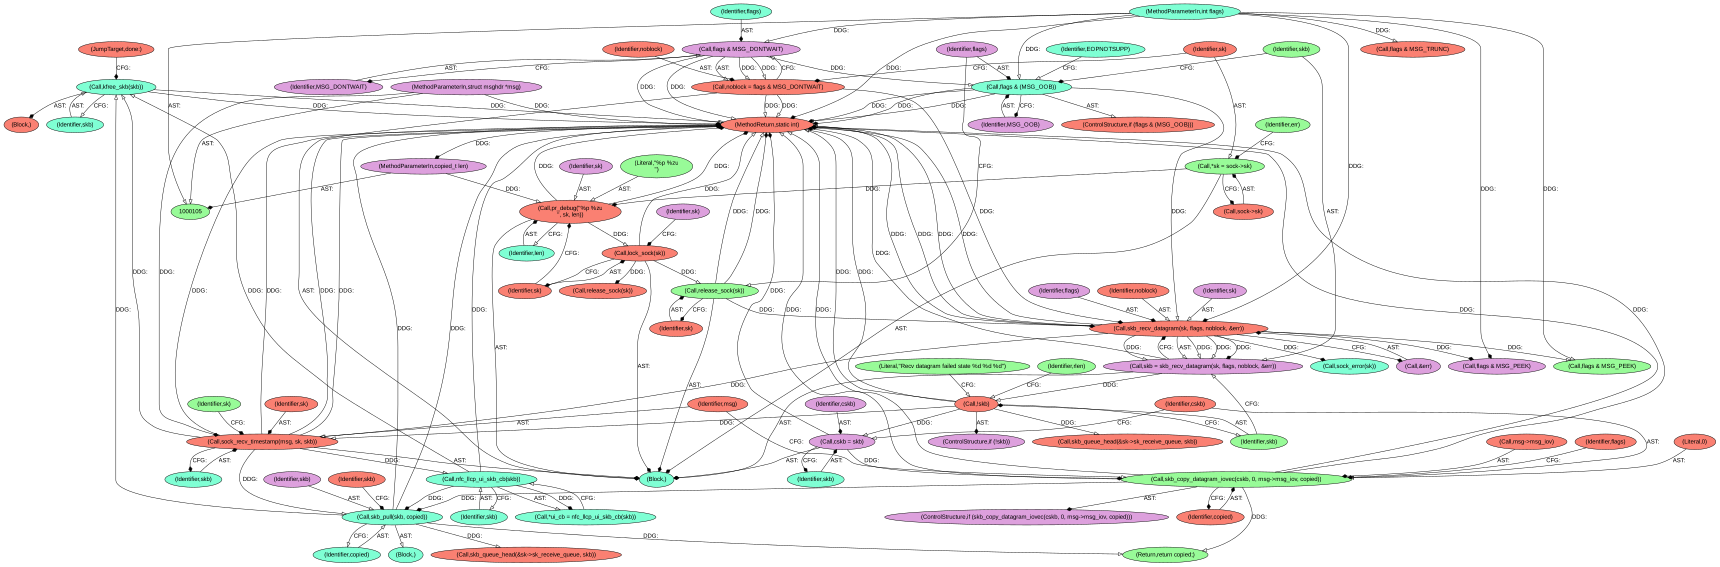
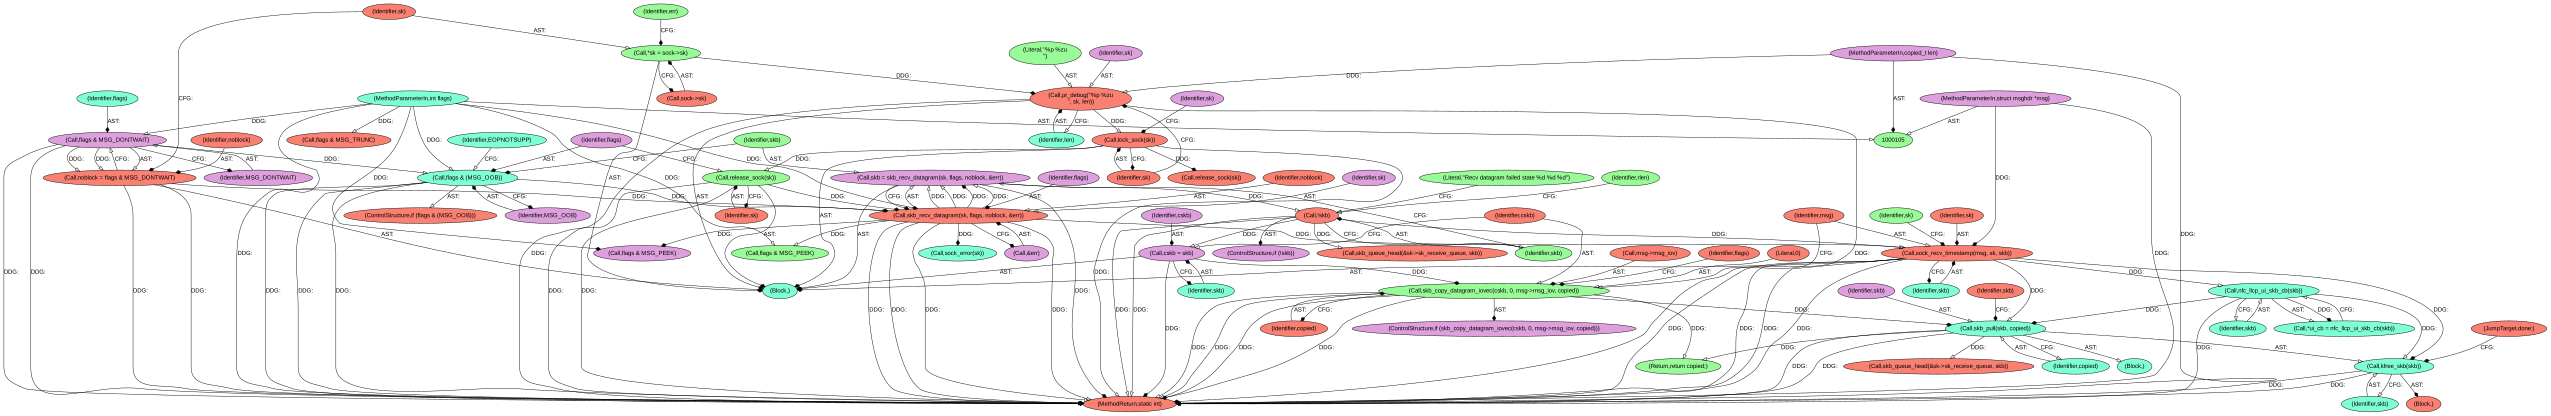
edge "(MethodReturn,static int)" -> "(MethodParameterIn,copied_t len)": reversed
edge "(Call,sock_recv_timestamp(msg, sk, skb))" -> "(Call,kfree_skb(skb))": arrowhead onormal -> diamond
edge "(Call,skb_pull(skb, copied))" -> "(Call,kfree_skb(skb))": label "DDG: " -> "AST: "
